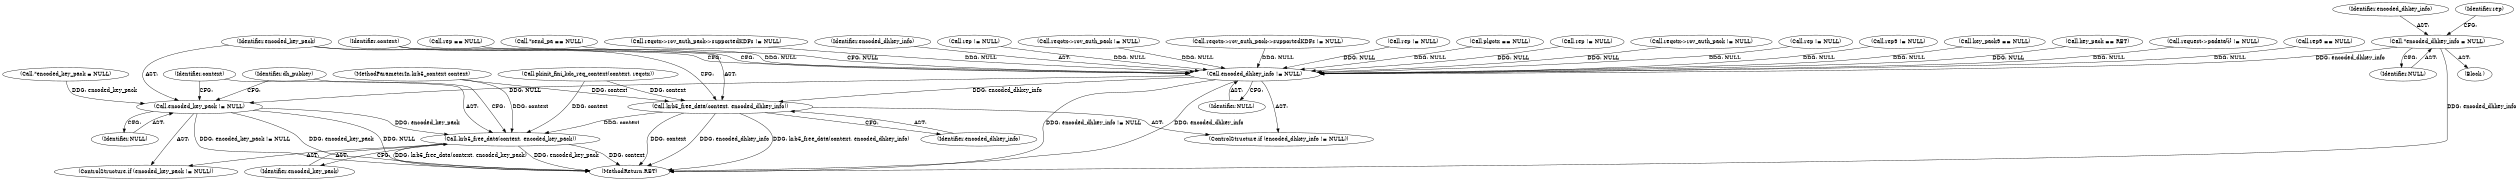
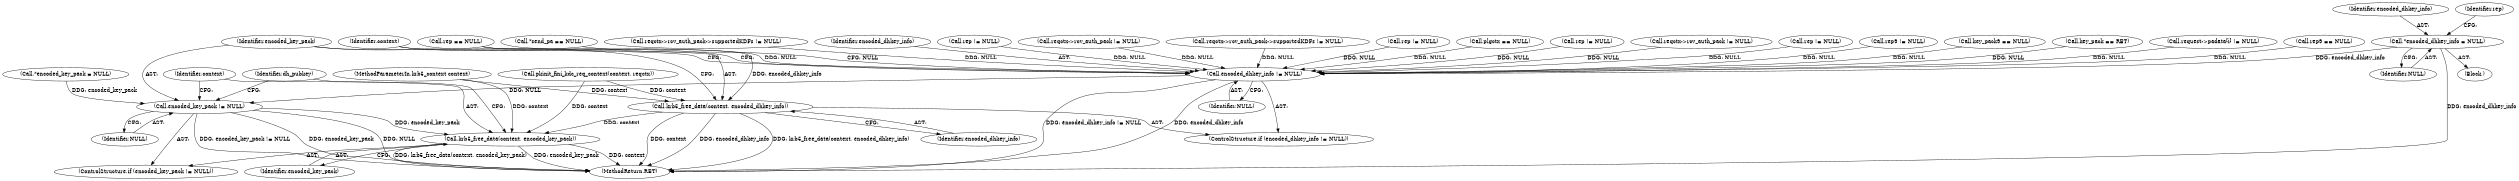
edge "(Call,encoded_dhkey_info != NULL)" -> "(Call,krb5_free_data(context, encoded_dhkey_info))": now "(Call,rep == NULL)" -> "(Call,krb5_free_data(context, encoded_dhkey_info))"
